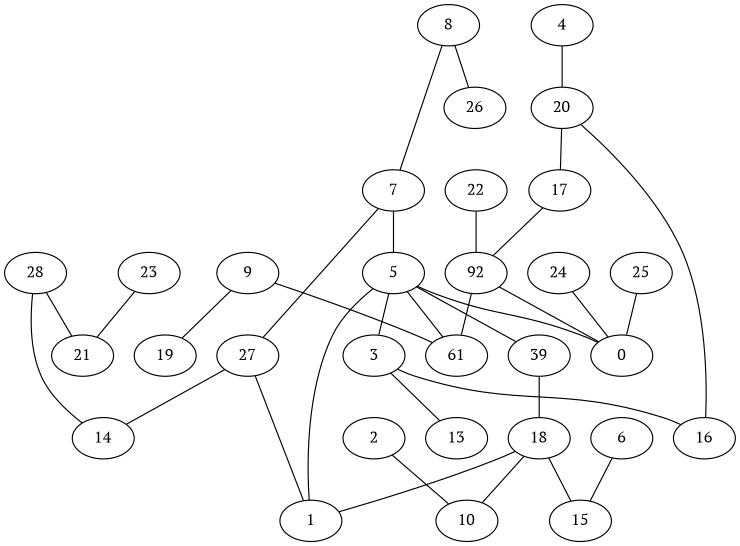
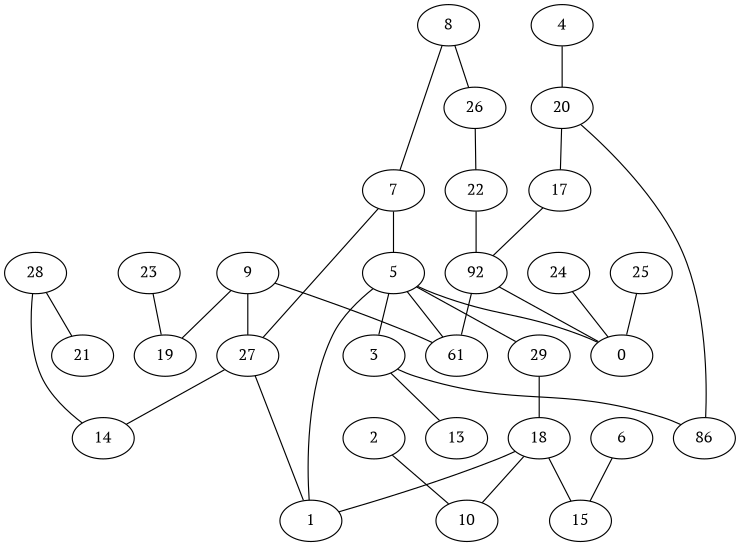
edge "26" -- "22": added
edge "23" -- "21": now "23" -- "19"
edge "9" -- "27": added
node "39": label "39" -> "29"
node "16": label "16" -> "86"
